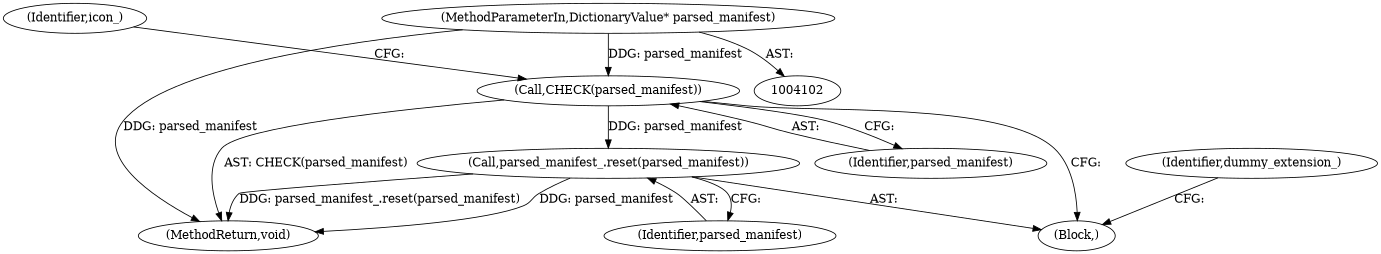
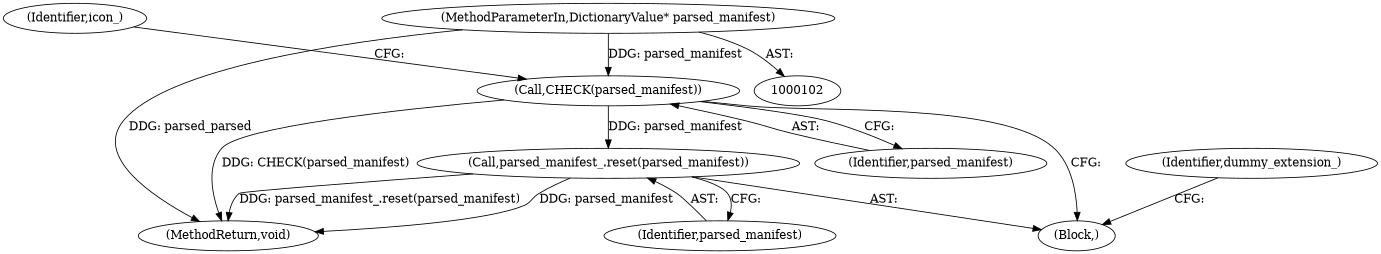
node "1004102": label "1004102" -> "1000102"
edge "(MethodParameterIn,DictionaryValue* parsed_manifest)" -> "(MethodReturn,void)": label "DDG: parsed_manifest" -> "DDG: parsed_parsed"
edge "(Call,CHECK(parsed_manifest))" -> "(MethodReturn,void)": label "AST: CHECK(parsed_manifest)" -> "DDG: CHECK(parsed_manifest)"
